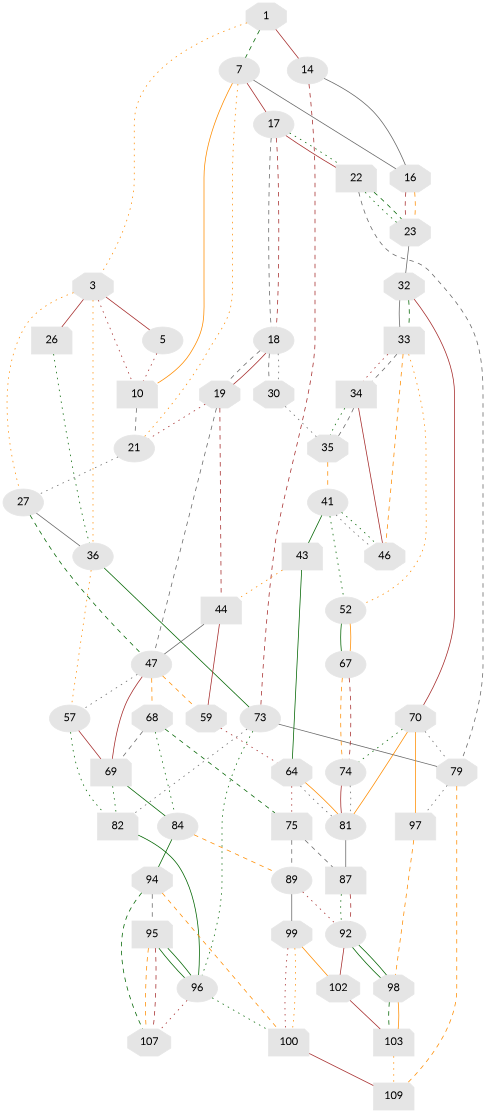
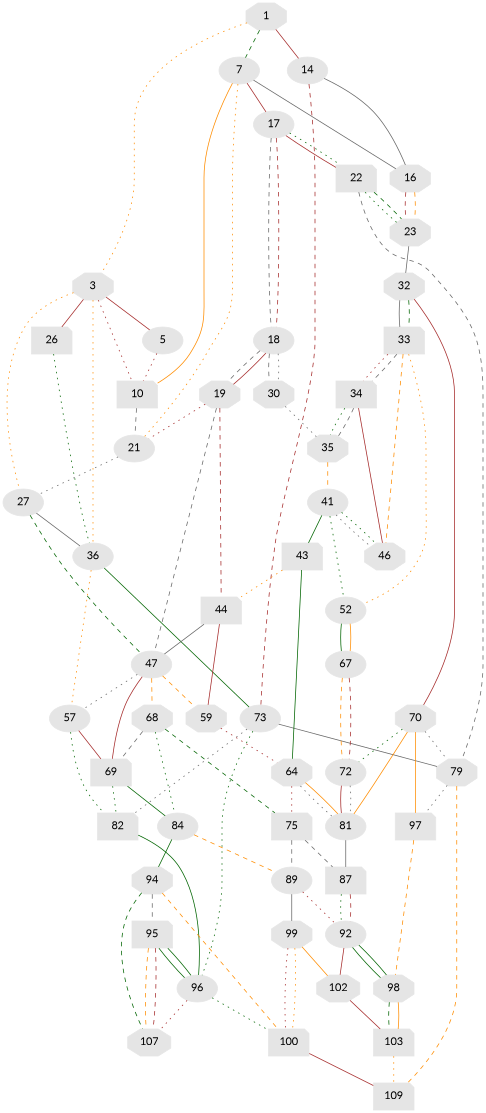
node "74": label "74" -> "72"
